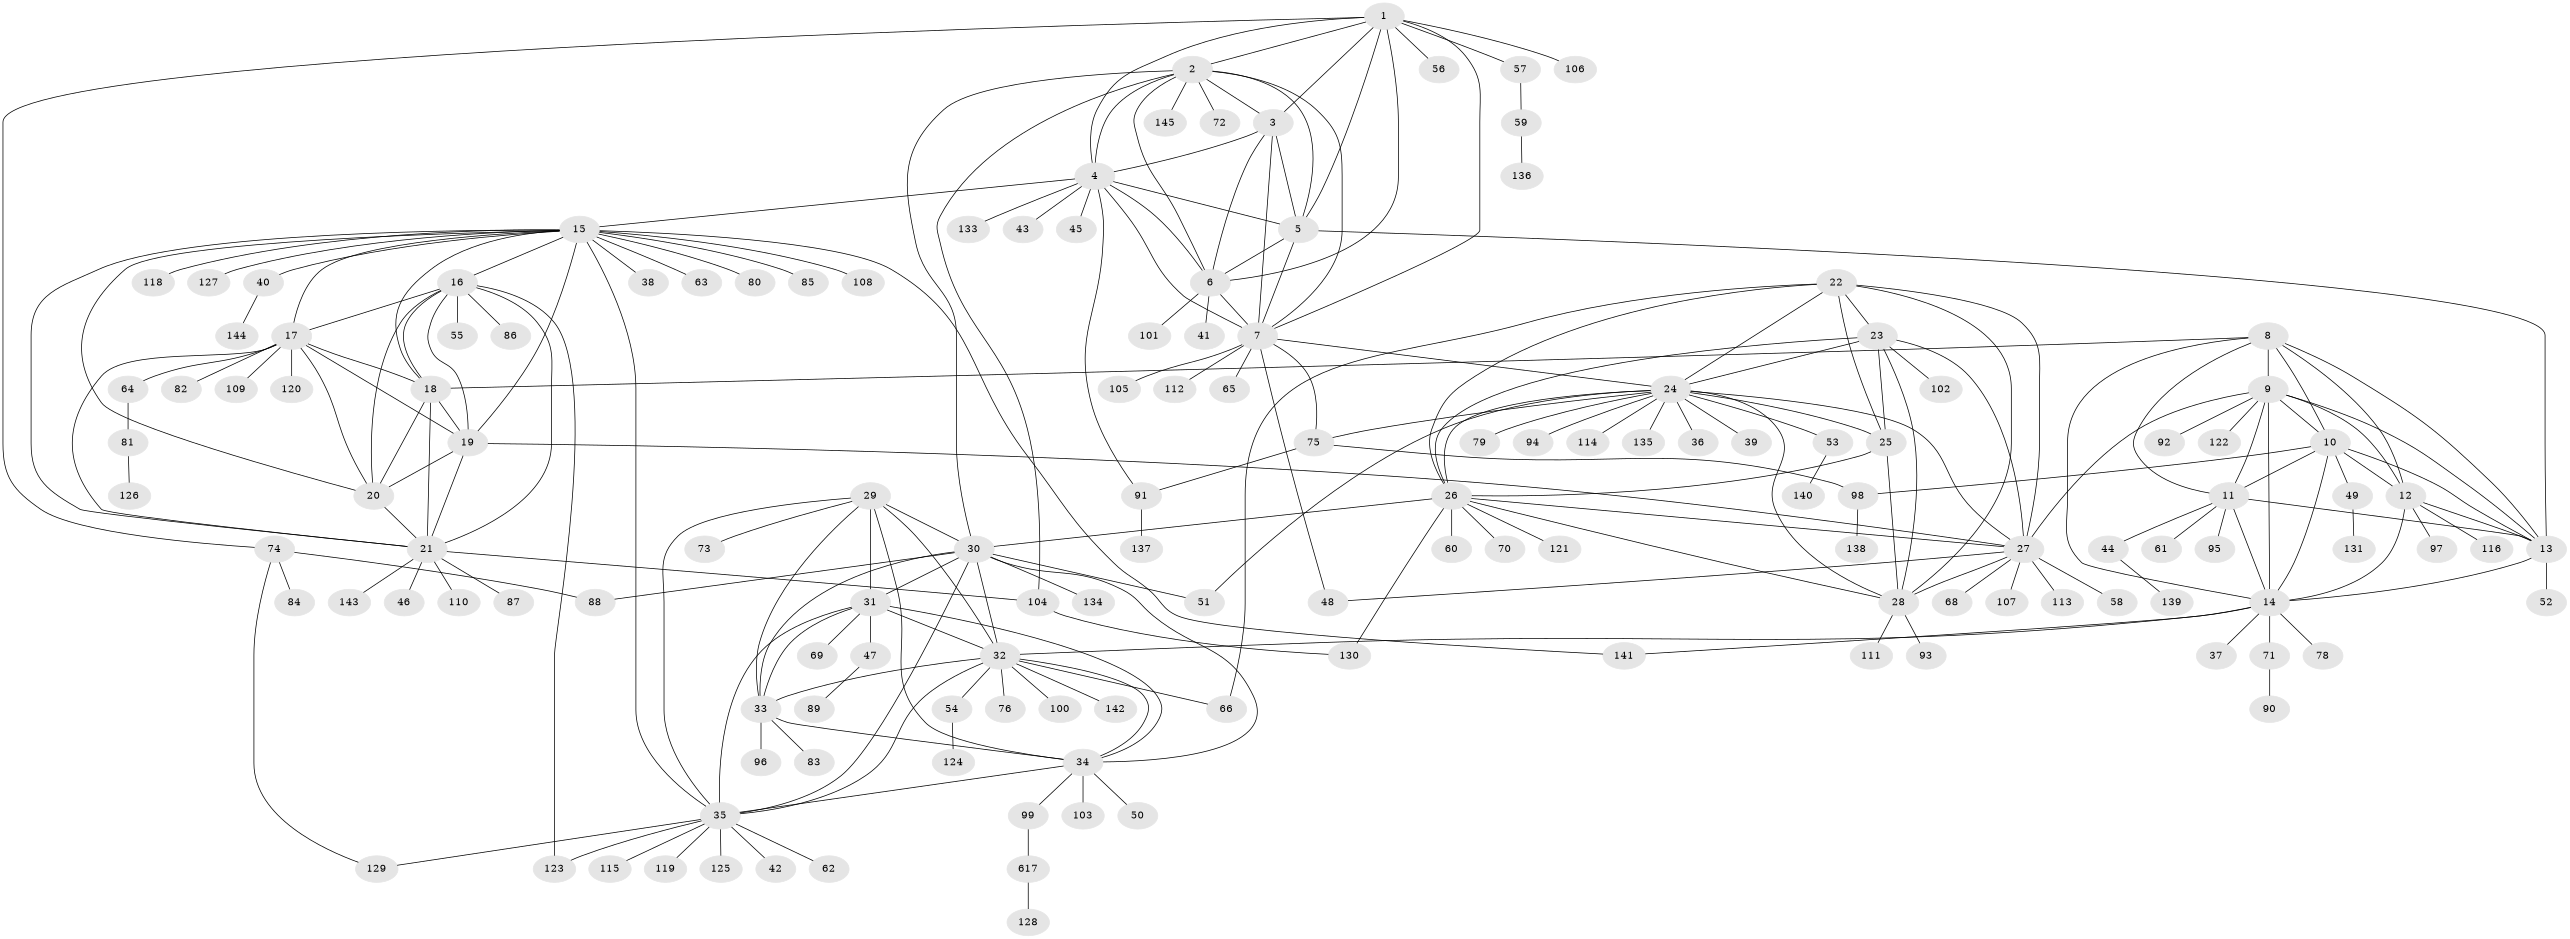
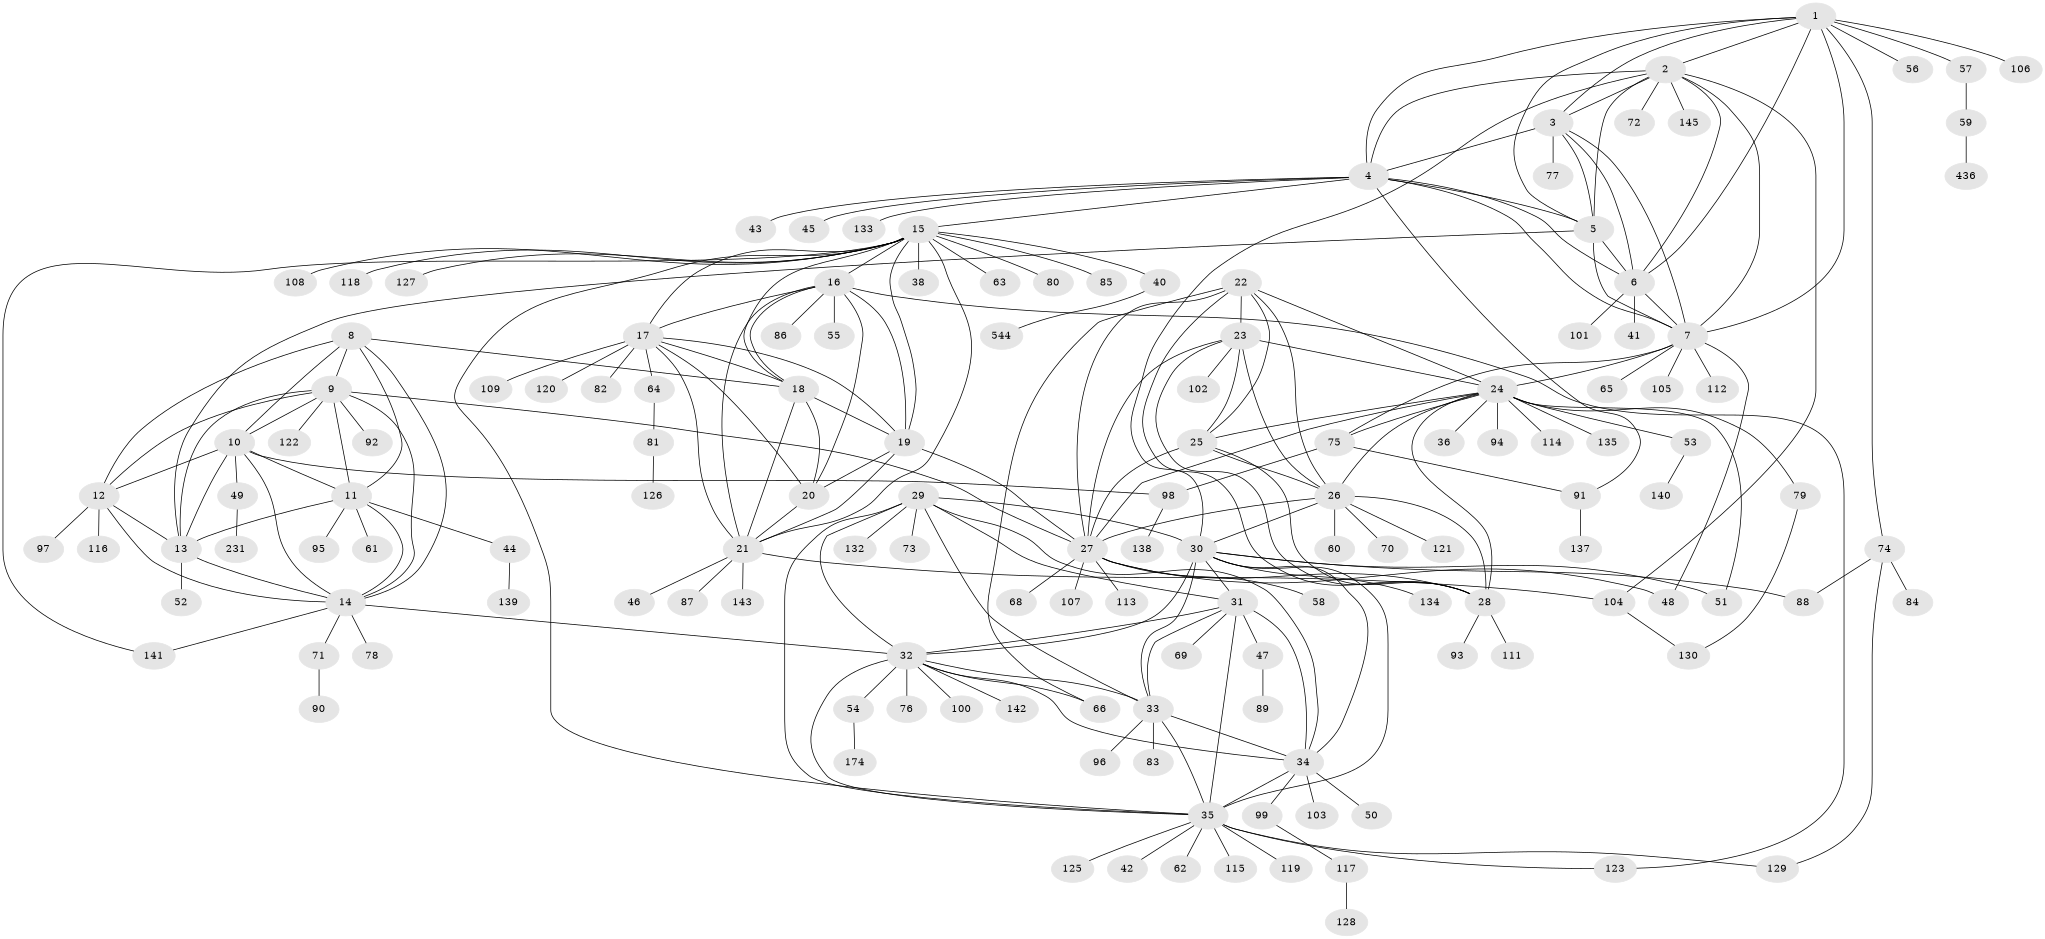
node "136": label "136" -> "436"
node "77": added
edge "15" -- "20": removed
node "144": label "144" -> "544"
edge "8" -- "13": removed
node "39": removed
edge "25" -- "27": added
node "132": added
node "131": label "131" -> "231"
edge "26" -- "130": now "79" -- "130"
node "110": removed
node "37": removed
edge "33" -- "35": added
node "124": label "124" -> "174"
node "617": label "617" -> "117"
